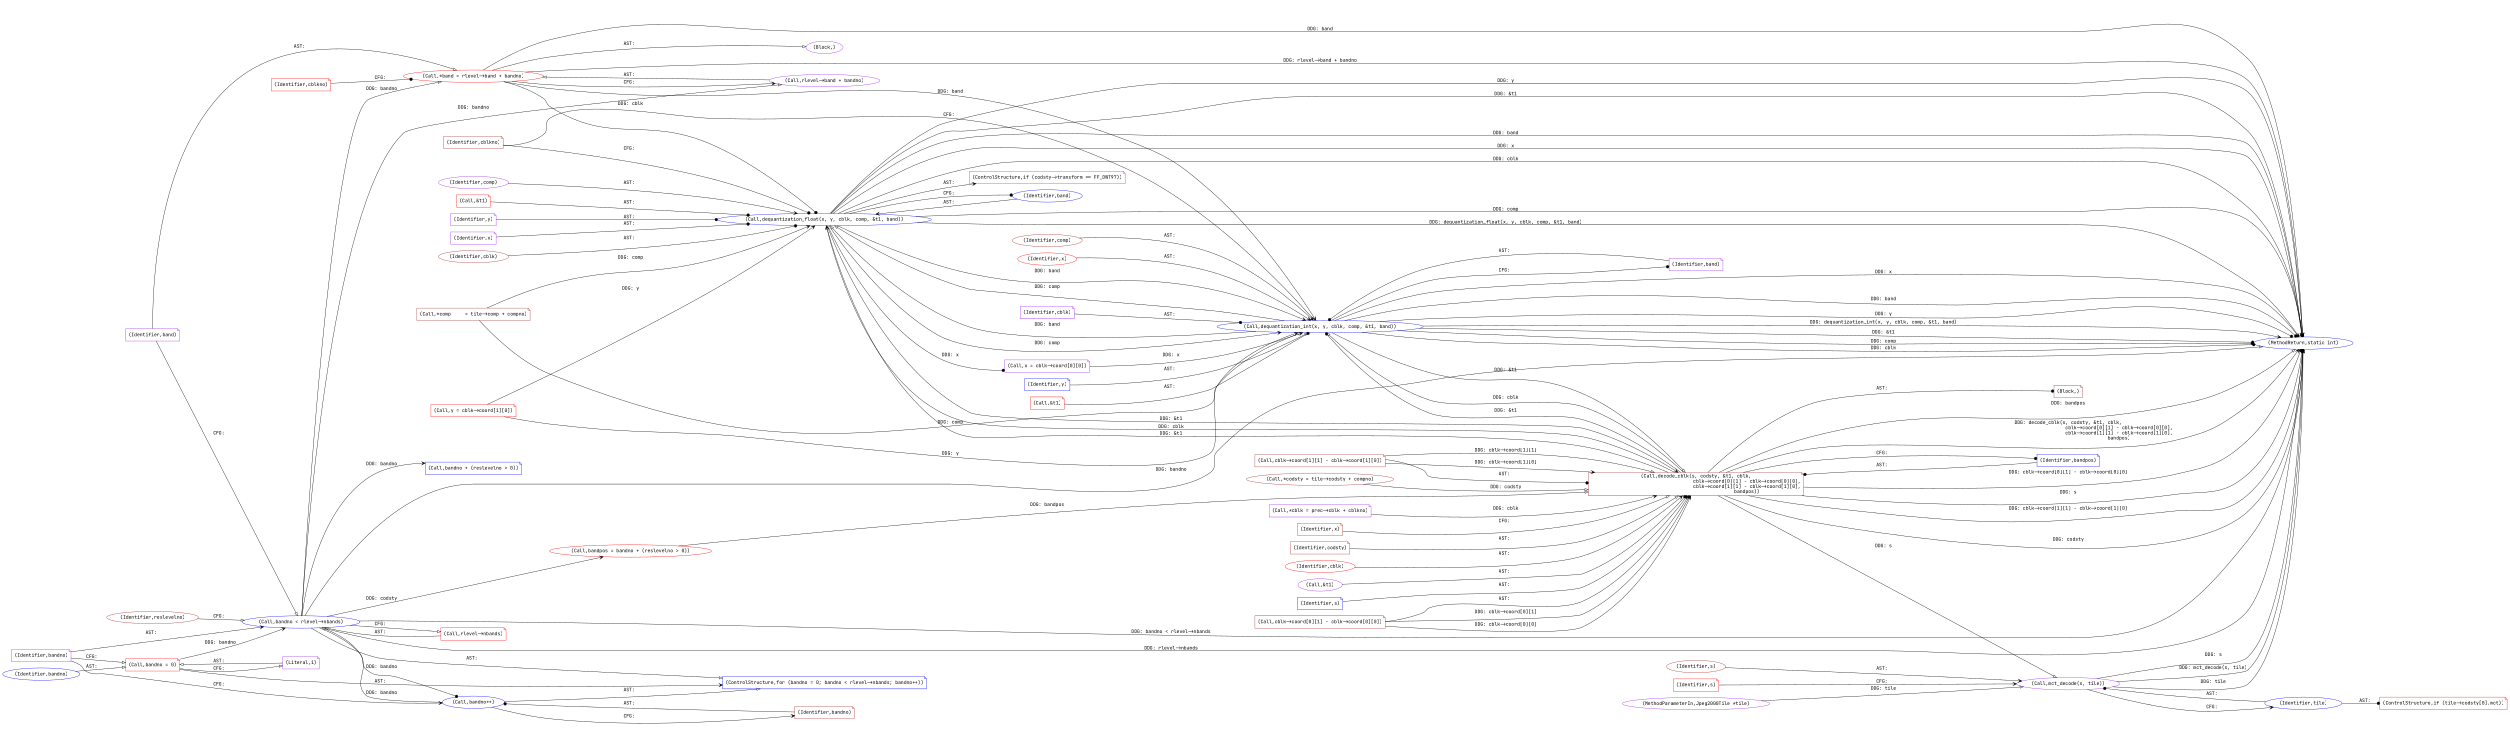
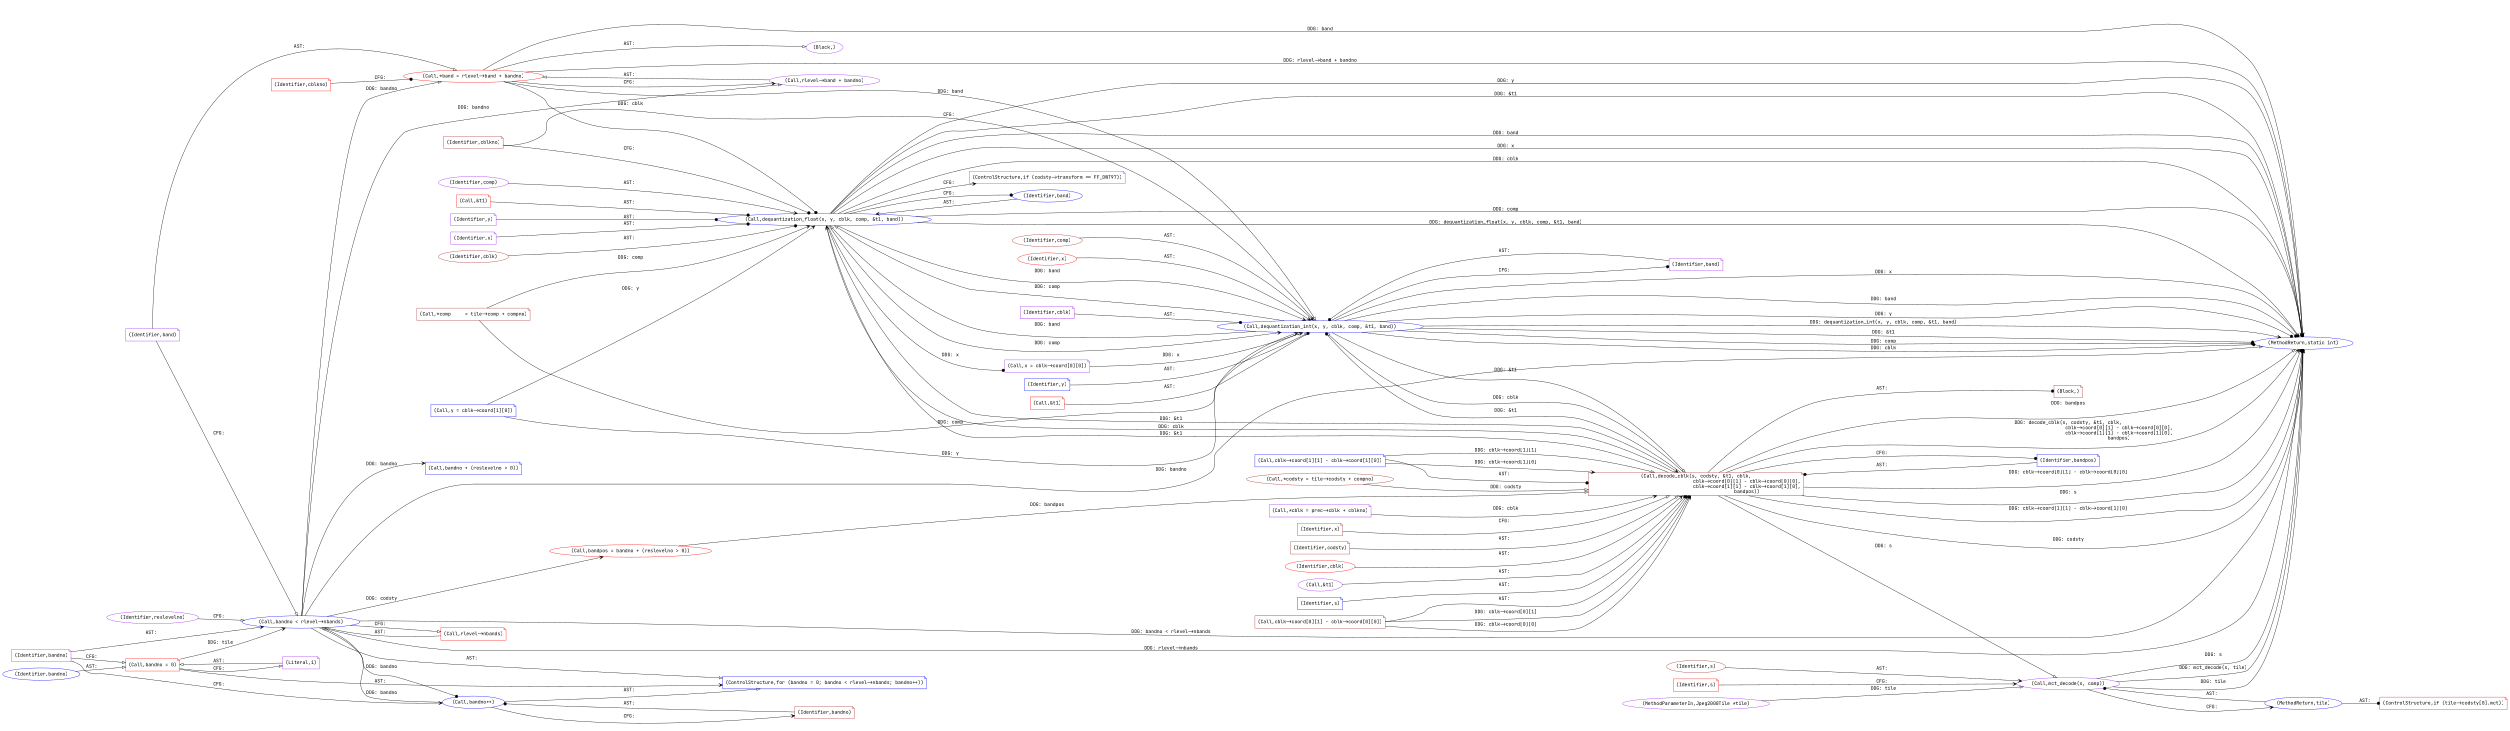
edge "(Call,*band = rlevel->band + bandno)" -> "(Call,dequantization_int(x, y, cblk, comp, &t1, band))": arrowhead vee -> onormal
edge "(Call,dequantization_float(x, y, cblk, comp, &t1, band))" -> "(ControlStructure,if (codsty->transform == FF_DWT97))": label "AST: " -> "CFG: "
node "(Call,y = cblk->coord[1][0])": color red -> blue
node "(Call,cblk->coord[1][1] - cblk->coord[1][0])": color brown -> blue
node "(Identifier,reslevelno)": color brown -> purple
edge "(Call,bandno = 0)" -> "(Call,bandno < rlevel->nbands)": label "DDG: bandno" -> "DDG: tile"
node "(Call,mct_decode(s, tile))": label "(Call,mct_decode(s, tile))" -> "(Call,mct_decode(s, comp))"
node "(Identifier,tile)": label "(Identifier,tile)" -> "(MethodReturn,tile)"
